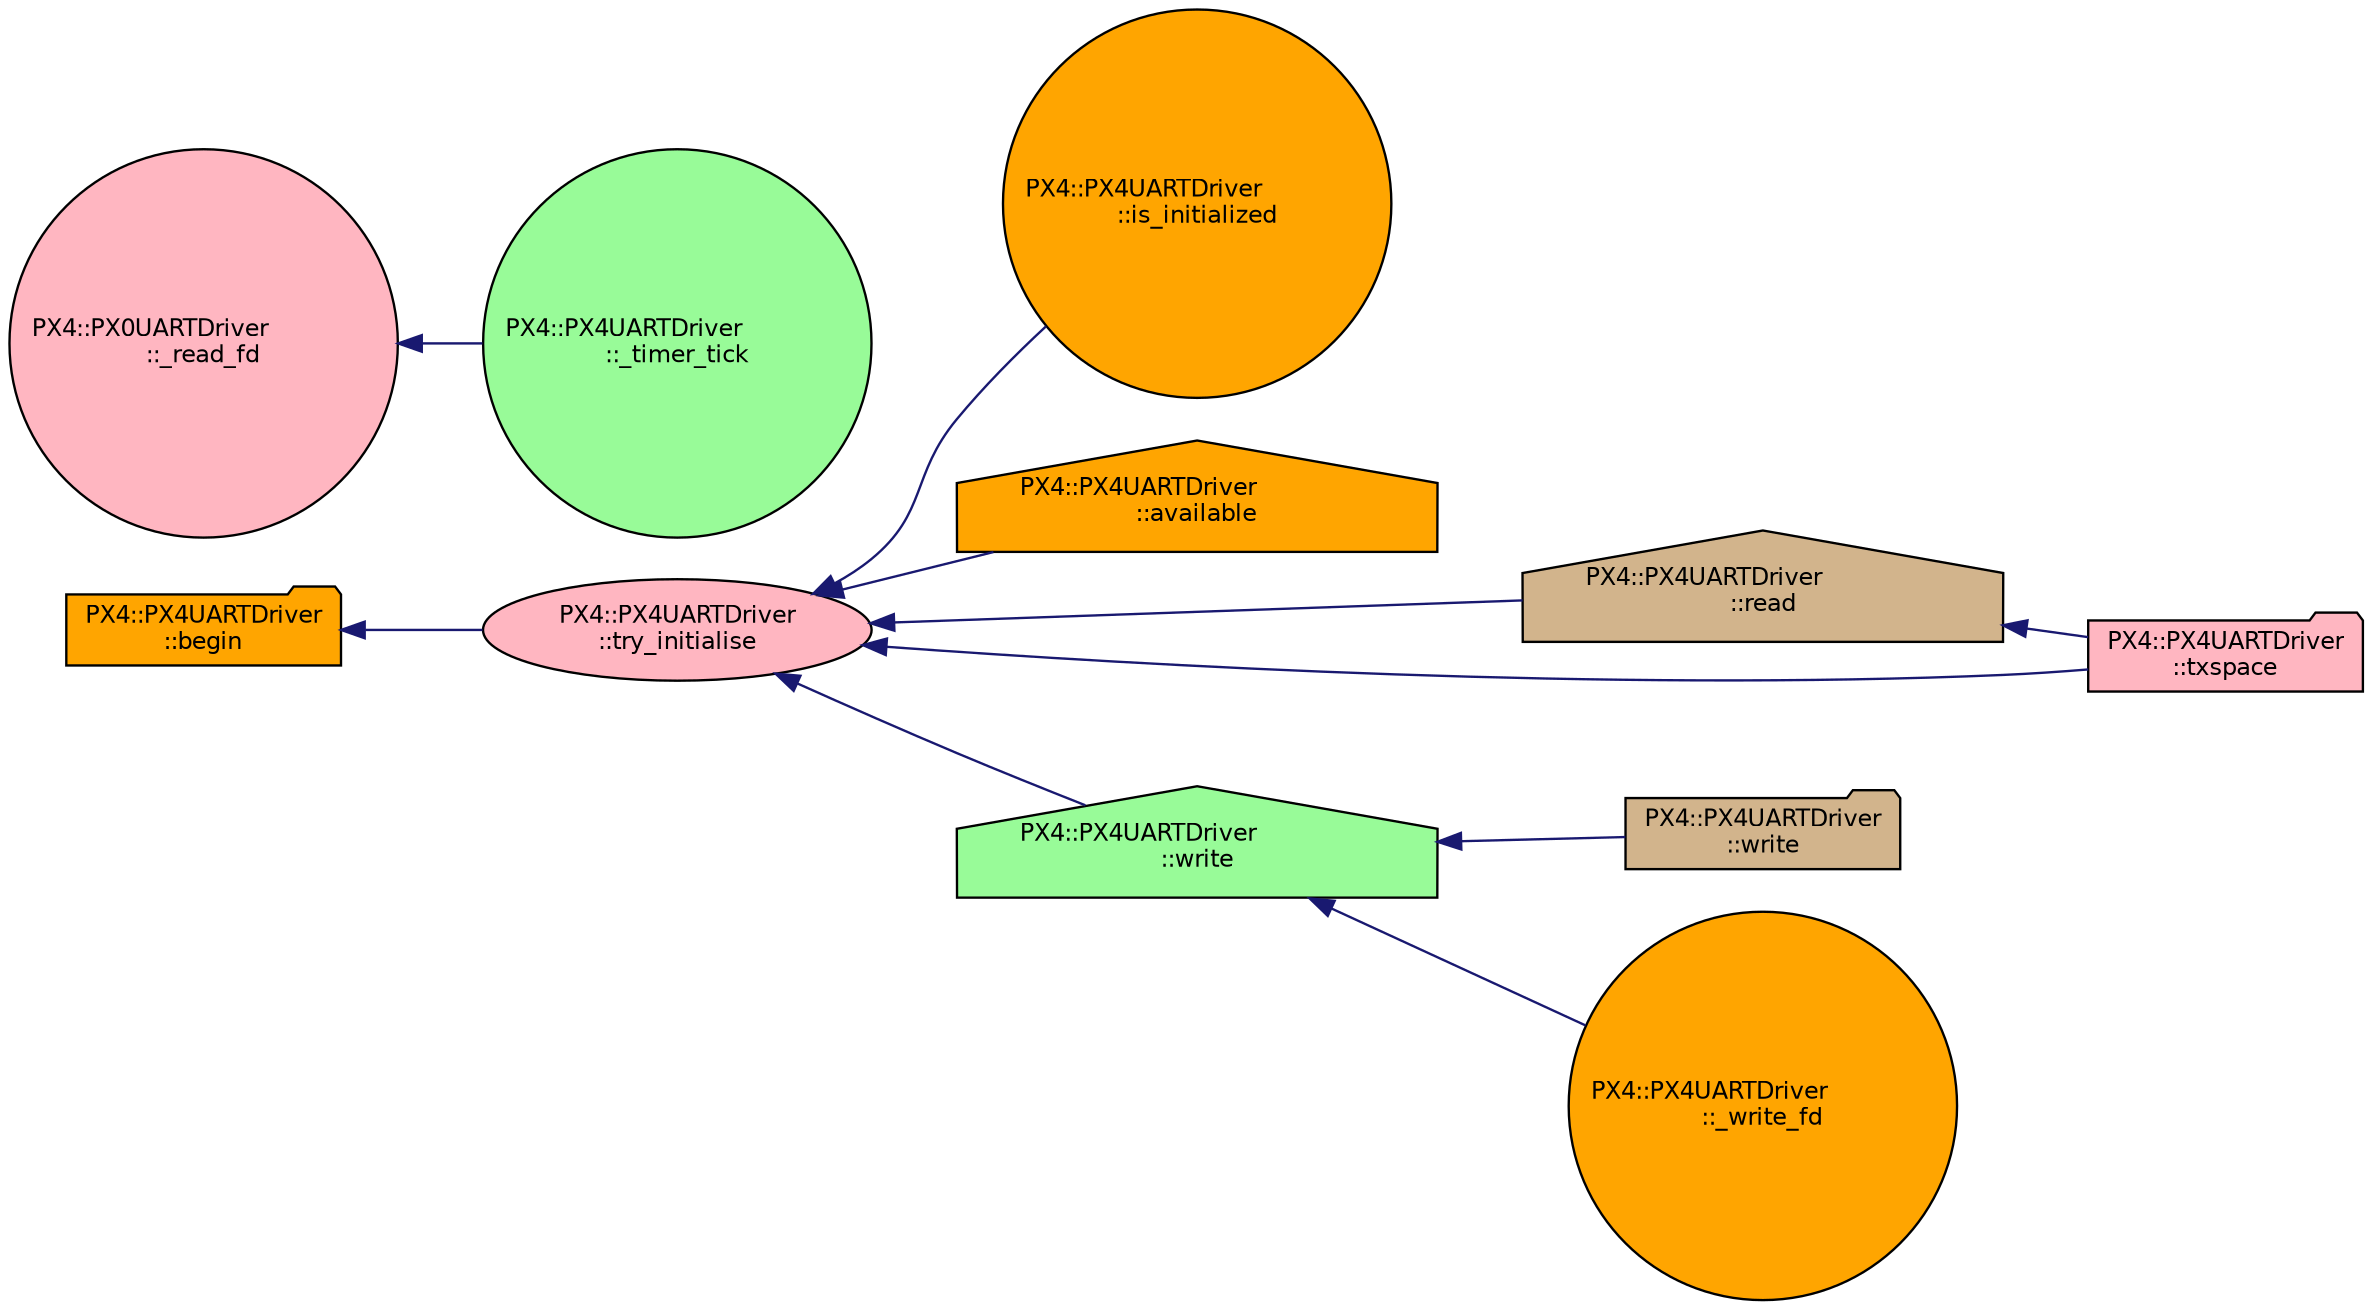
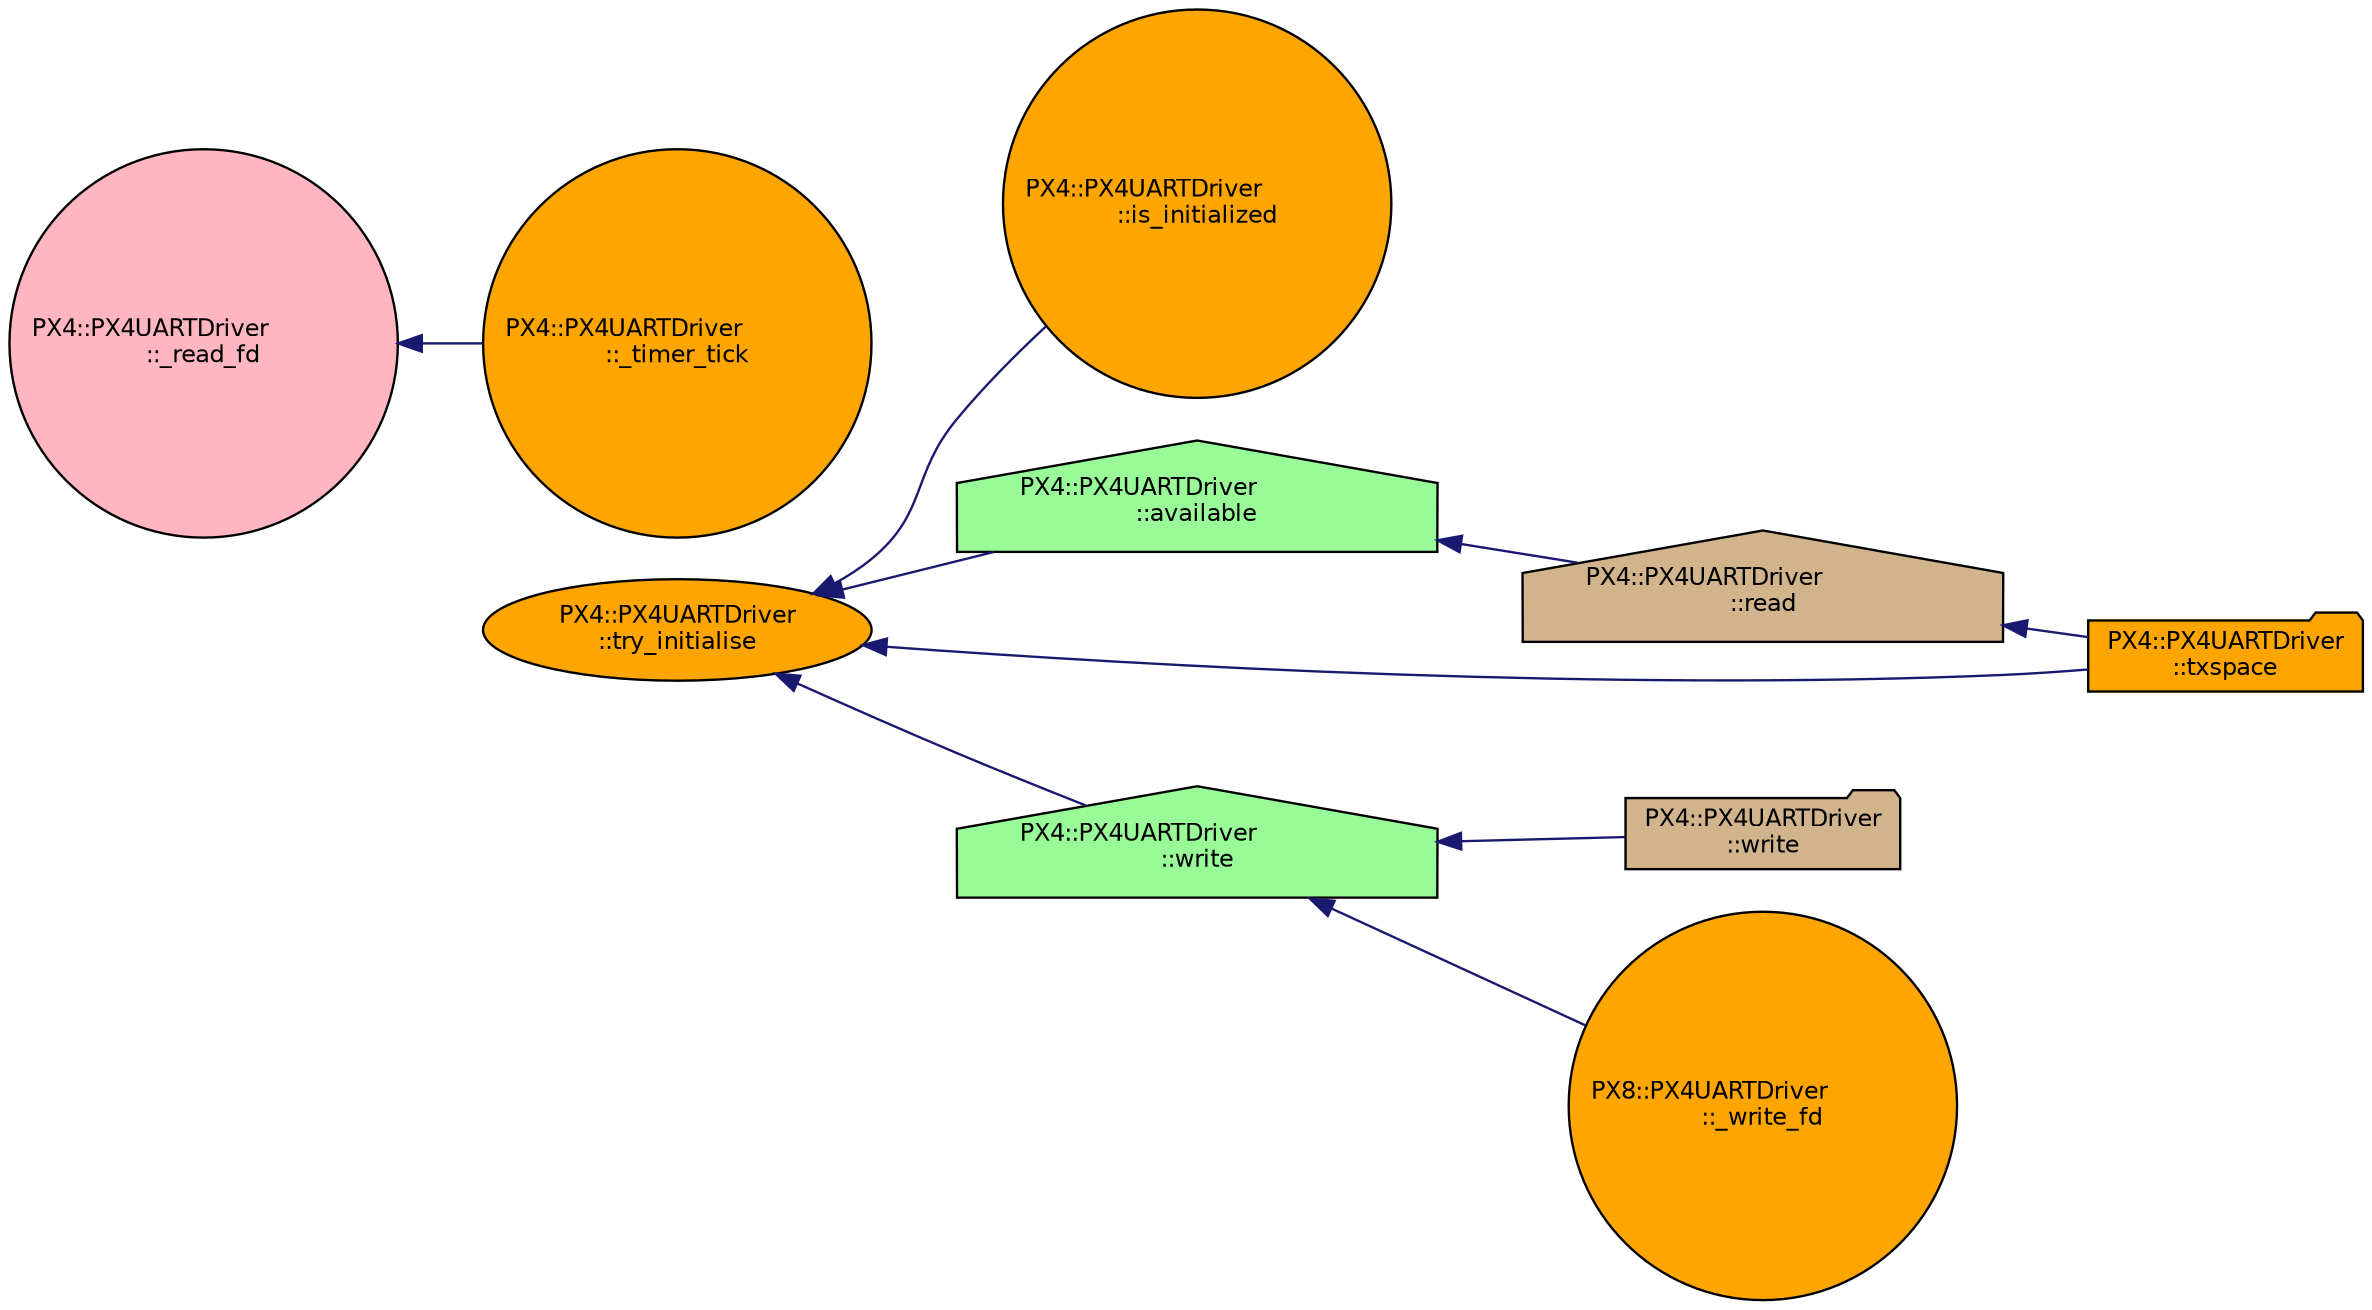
node "PX4::PX0UARTDriver ::_read_fd": label "PX4::PX0UARTDriver ::_read_fd" -> "PX4::PX4UARTDriver ::_read_fd"
node "PX4::PX4UARTDriver ::_timer_tick": fillcolor palegreen -> orange
node "PX4::PX4UARTDriver ::available": fillcolor orange -> palegreen
edge "PX4::PX4UARTDriver ::read" -> "PX4::PX4UARTDriver ::try_initialise": now "PX4::PX4UARTDriver ::read" -> "PX4::PX4UARTDriver ::available"
node "PX4::PX4UARTDriver ::begin": removed
node "PX4::PX4UARTDriver ::try_initialise": fillcolor lightpink -> orange
node "PX4::PX4UARTDriver ::txspace": fillcolor lightpink -> orange
node "PX4::PX4UARTDriver ::_write_fd": label "PX4::PX4UARTDriver ::_write_fd" -> "PX8::PX4UARTDriver ::_write_fd"
